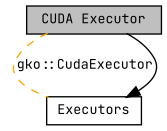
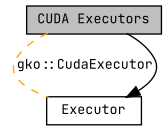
node "CUDA Executor": label "CUDA Executor" -> "CUDA Executors"
node "Executors": label "Executors" -> "Executor"
